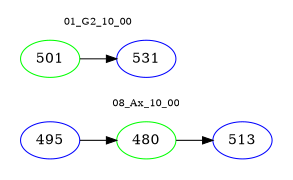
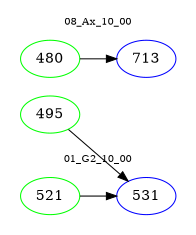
node "501": label "501" -> "521"
node "495": color blue -> green
edge "495" -> "480": now "495" -> "531"
node "513": label "513" -> "713"
